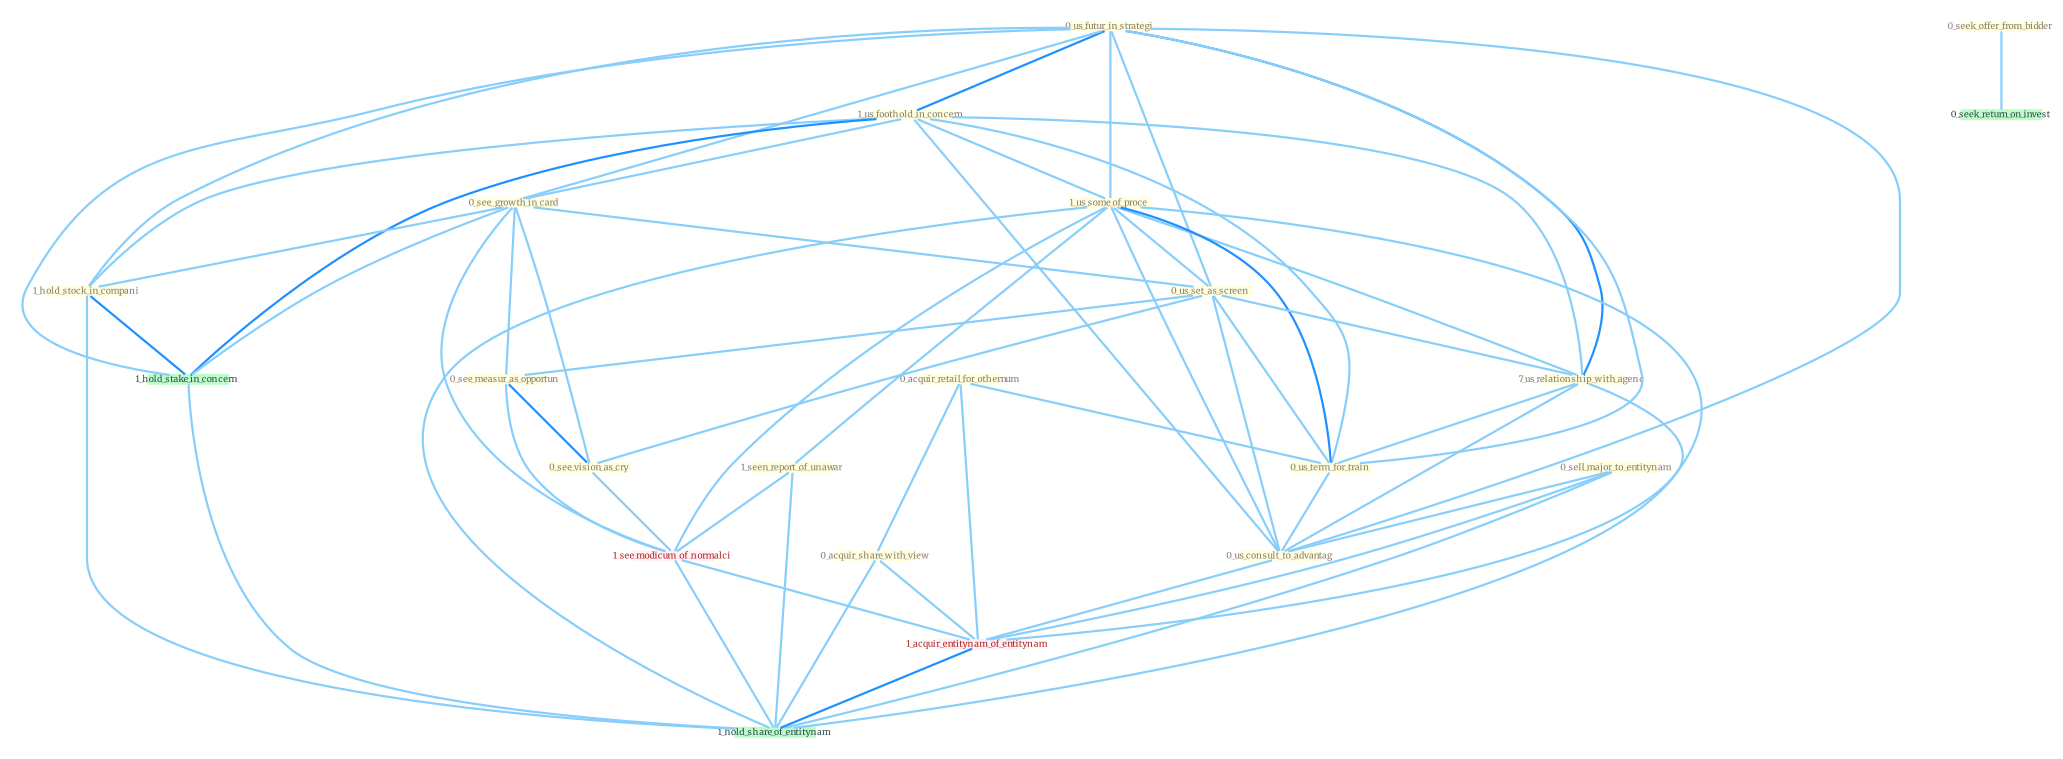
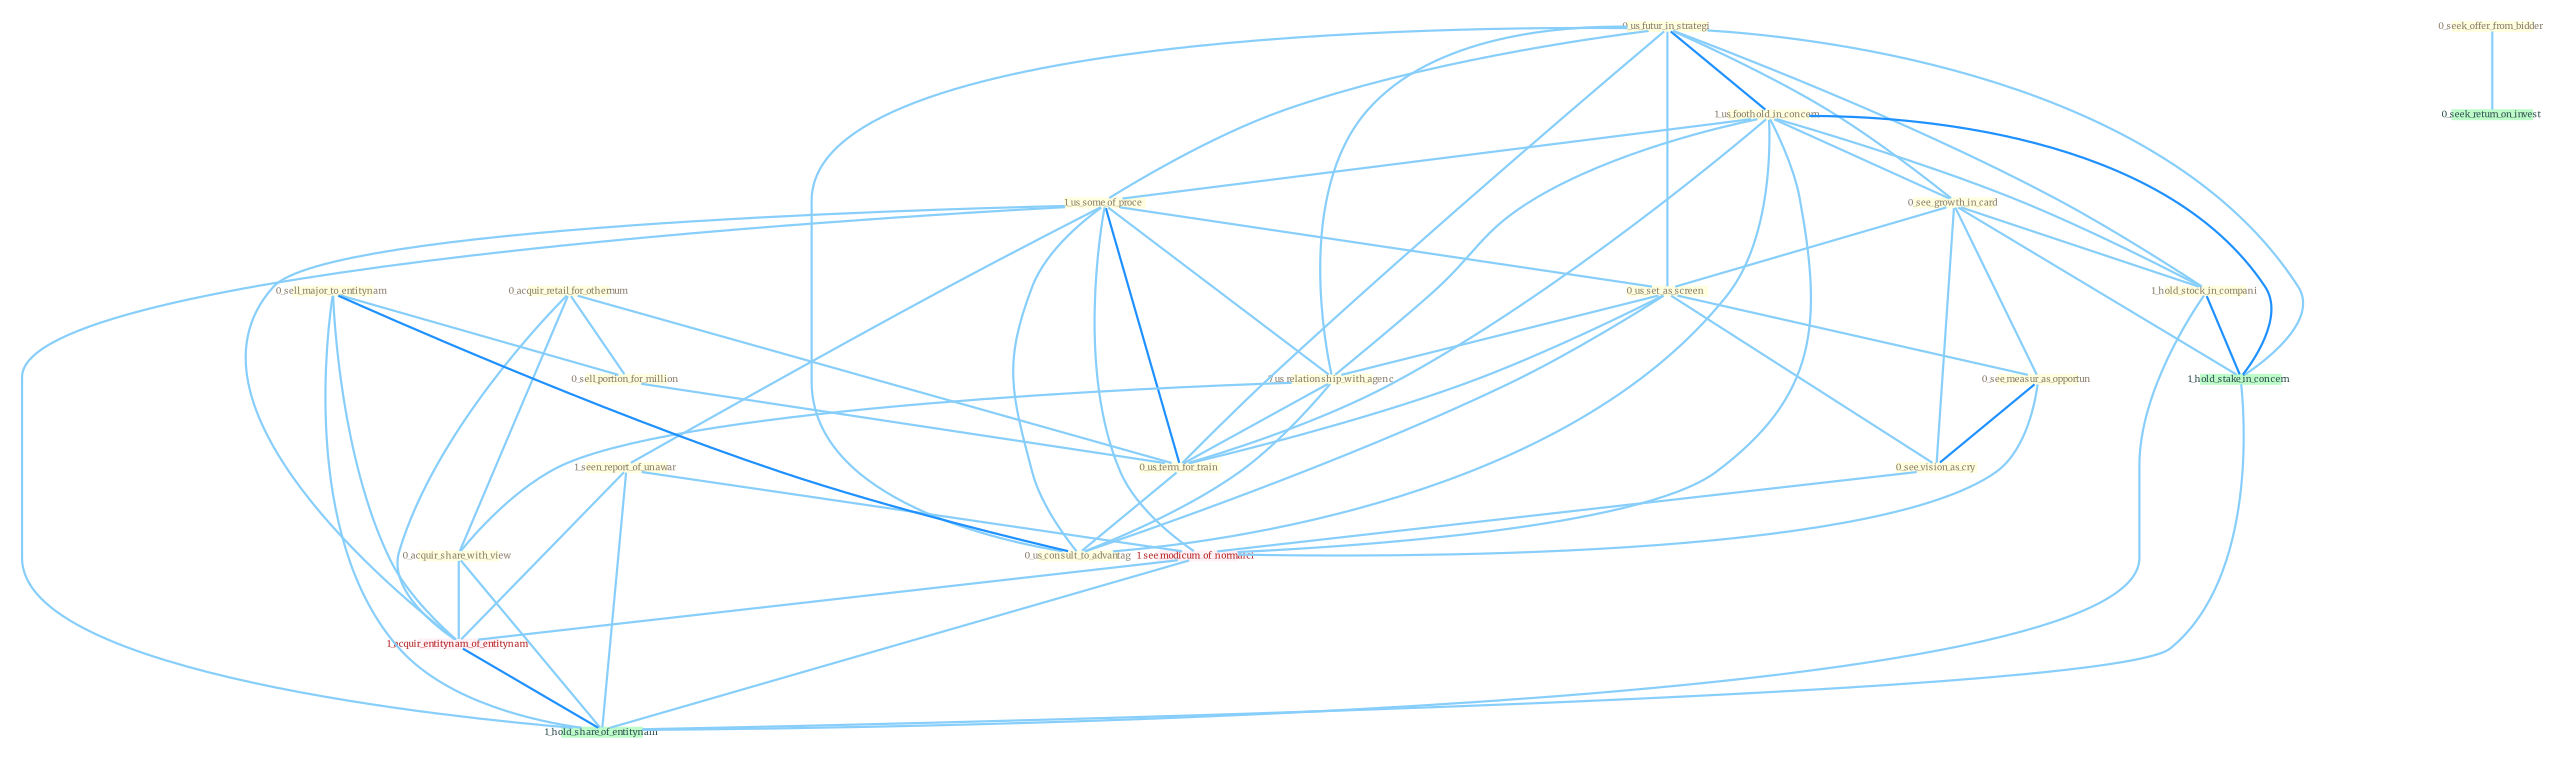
edge "0_us_futur_in_strategi" -- "7_us_relationship_with_agenc": color #1e90ff -> #87cefa
node "0_sell_portion_for_million": added
edge "0_see_growth_in_card" -- "1_see_modicum_of_normalci": now "1_us_foothold_in_concern" -- "1_see_modicum_of_normalci"
edge "0_sell_major_to_entitynam" -- "0_us_consult_to_advantag": color #87cefa -> #1e90ff
edge "0_us_consult_to_advantag" -- "1_acquir_entitynam_of_entitynam": now "1_seen_report_of_unawar" -- "1_acquir_entitynam_of_entitynam"
edge "7_us_relationship_with_agenc" -- "1_hold_share_of_entitynam": now "7_us_relationship_with_agenc" -- "0_acquir_share_with_view"
